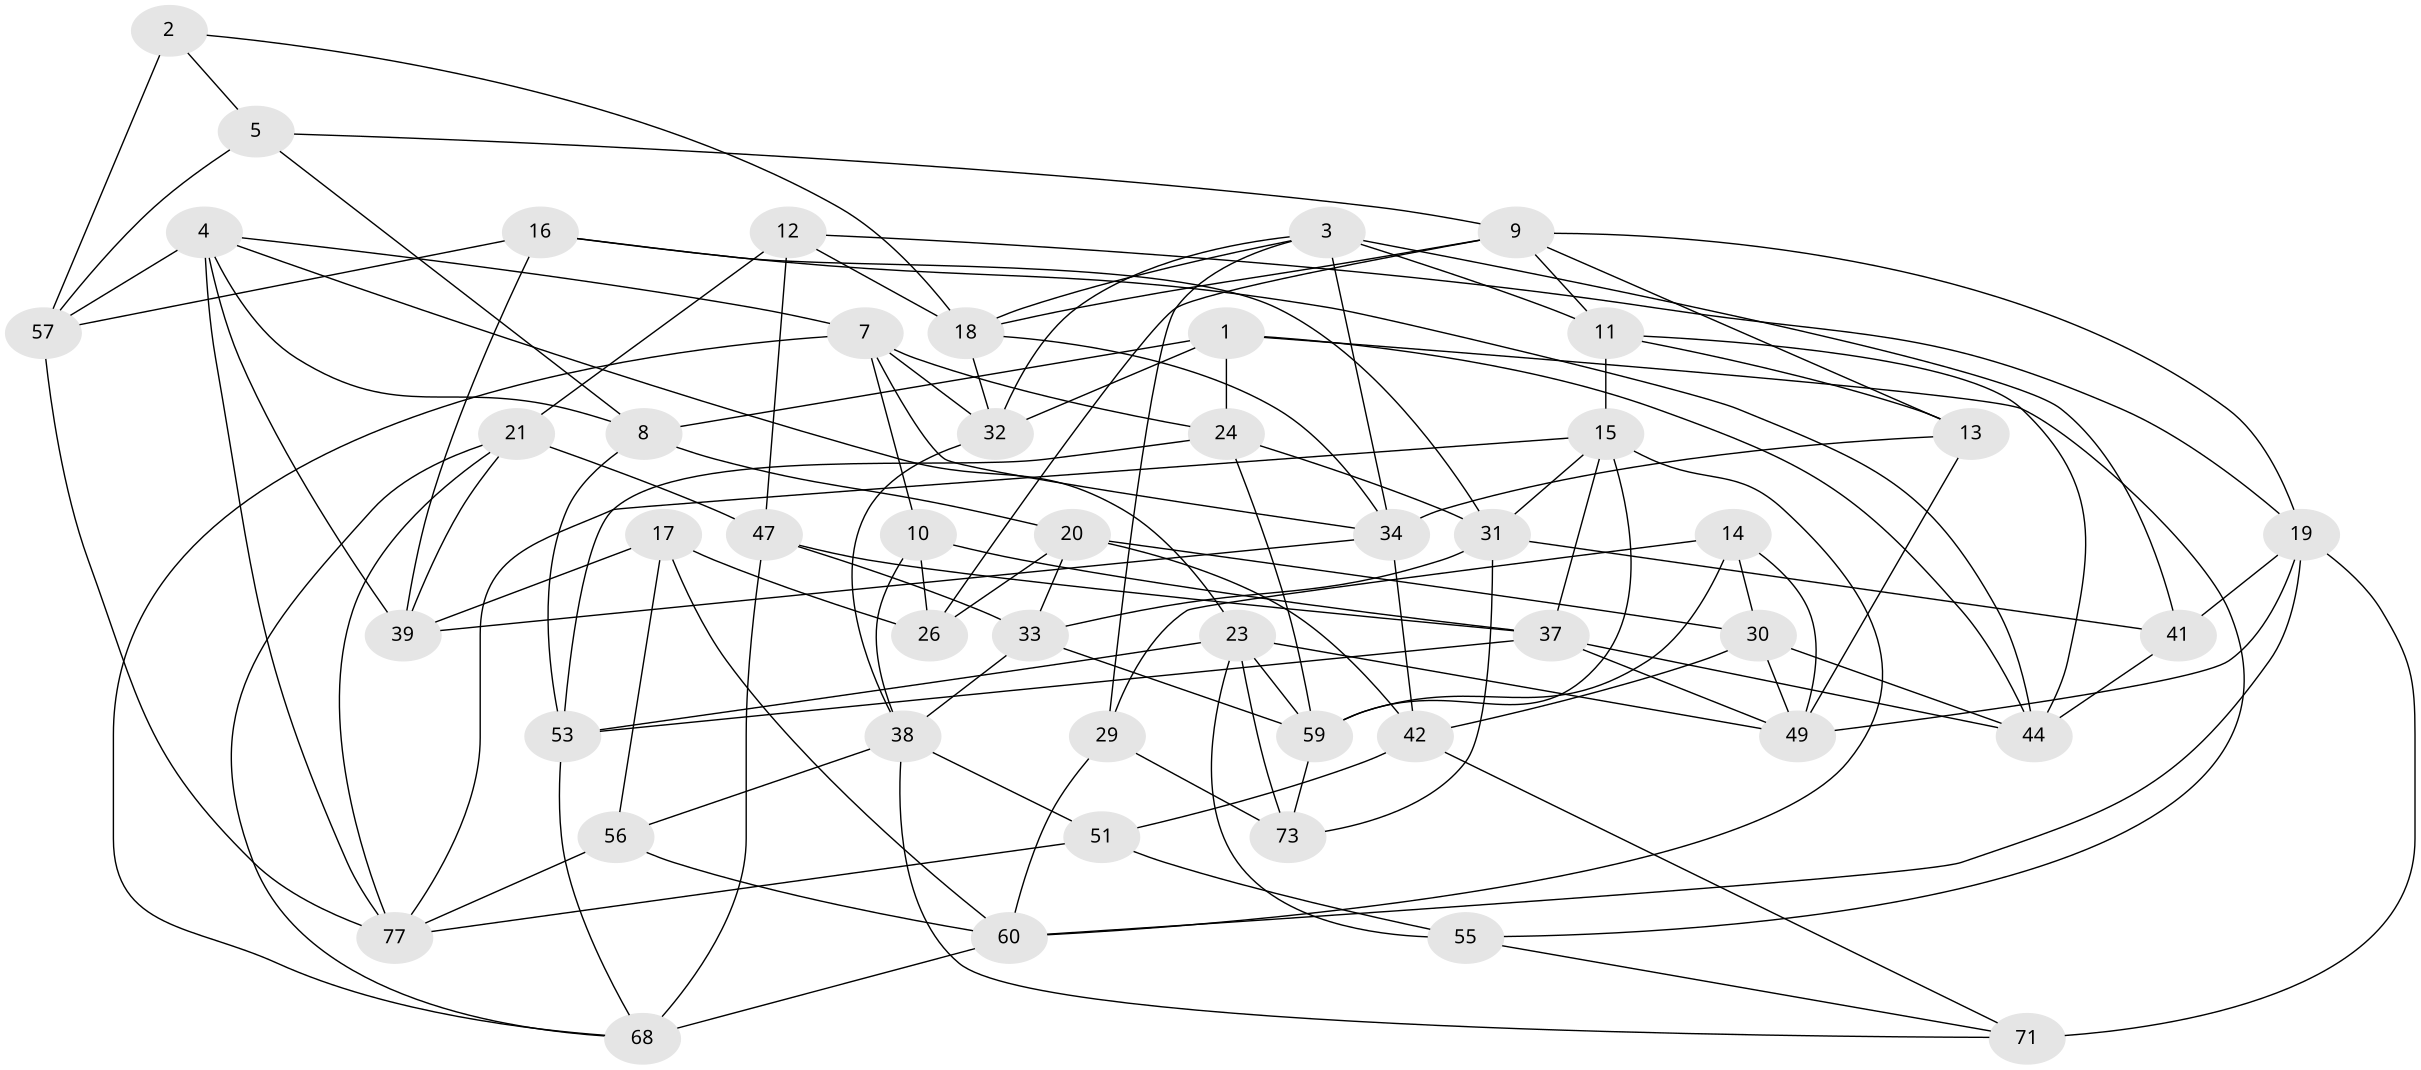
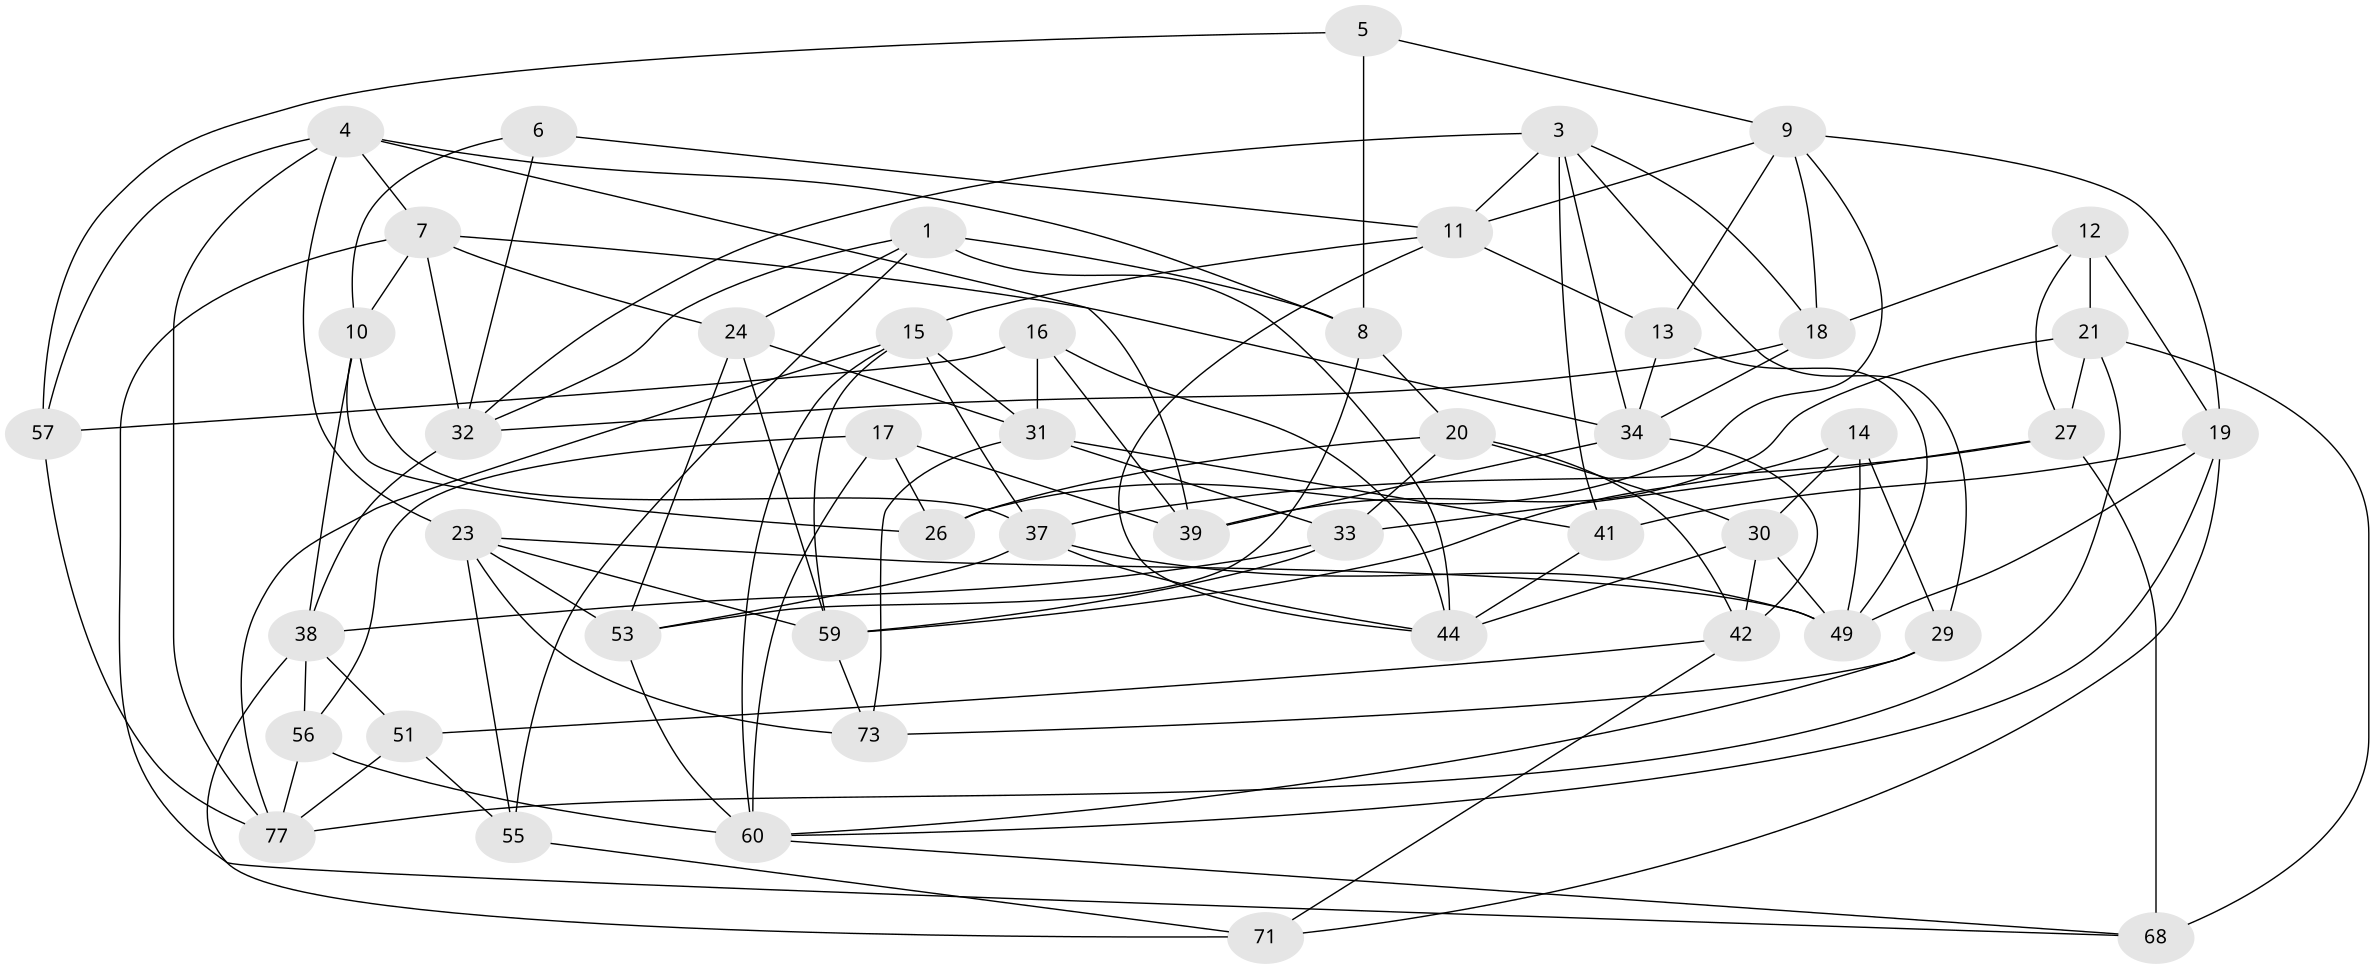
node "2": removed
node "6": added
node "47": label "47" -> "27"
edge "53" -- "68": now "53" -- "60"
